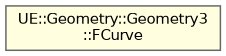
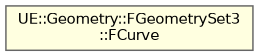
node "UE::Geometry::Geometry3 ::FCurve": label "UE::Geometry::Geometry3 ::FCurve" -> "UE::Geometry::FGeometrySet3 ::FCurve"
